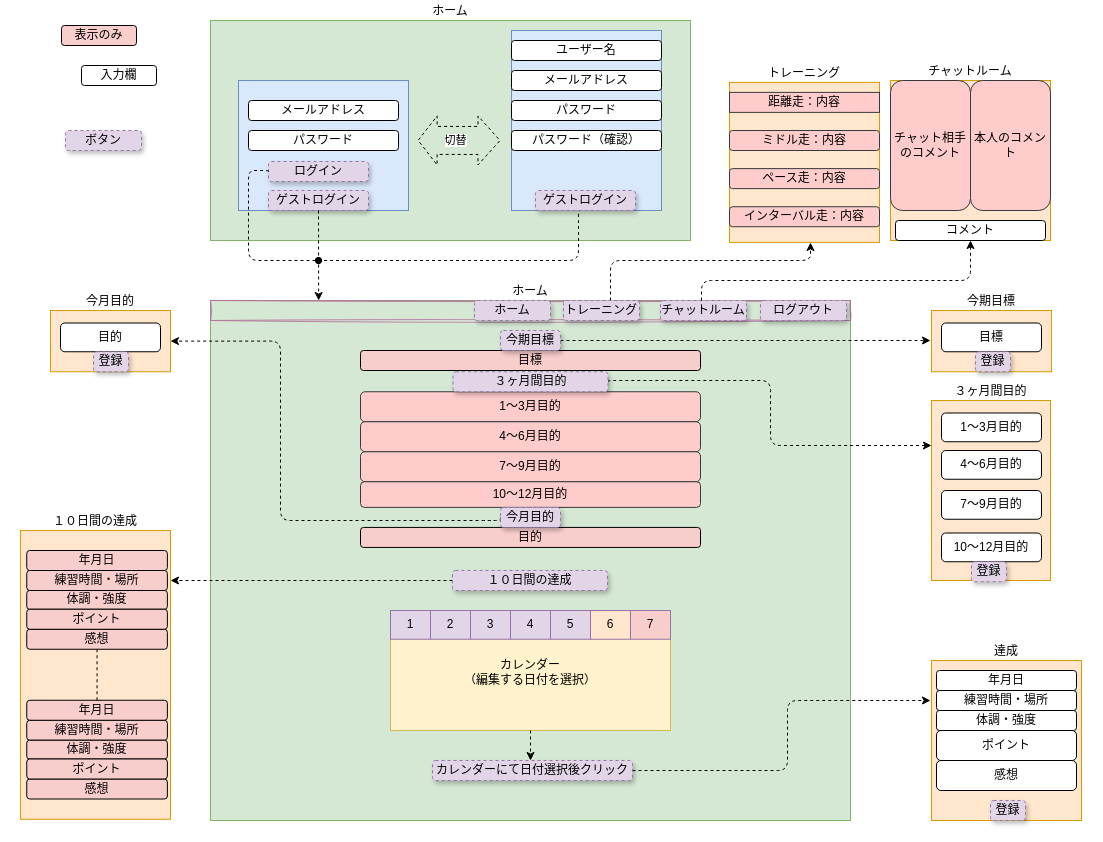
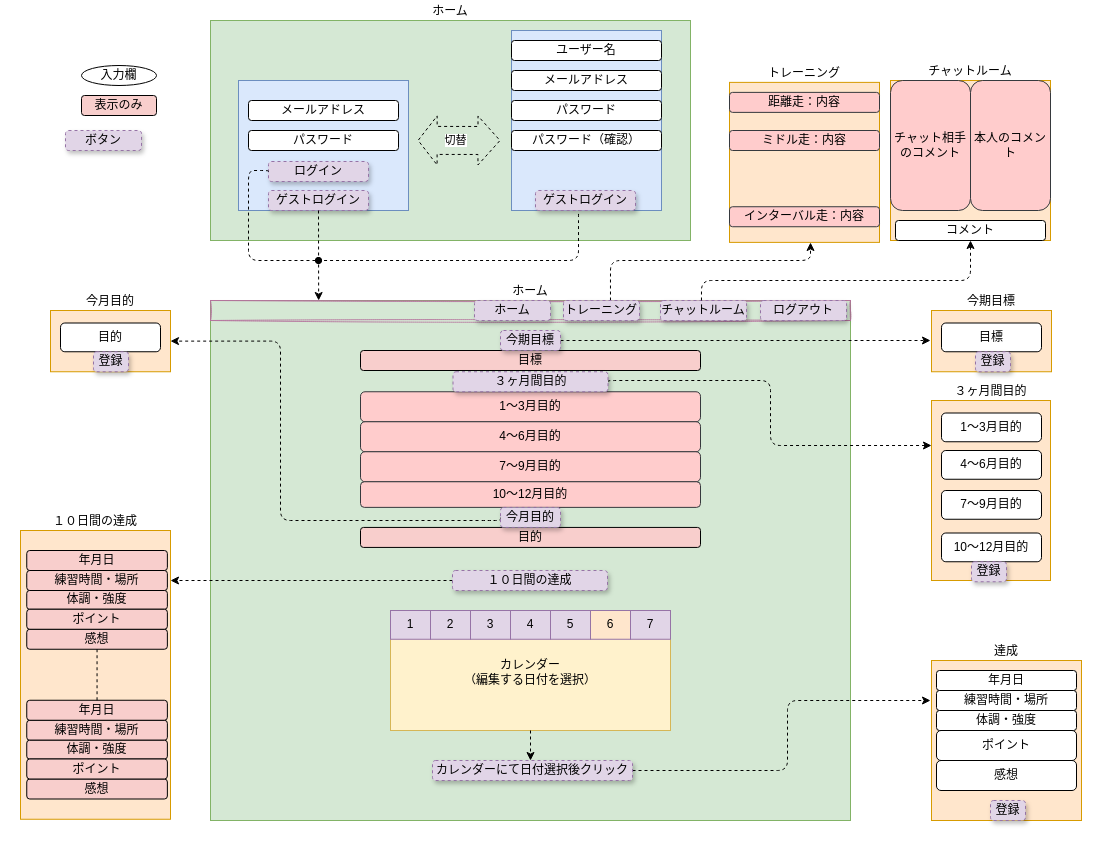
node "表示のみ": moved (99, 36) -> (119, 106)
node "入力欄": shape rounded rectangle -> ellipse
node "距離走：内容": shape rectangle -> rounded rectangle
node "ペース走：内容": removed
node "7": fillcolor #f8cecc -> #e1d5e7
